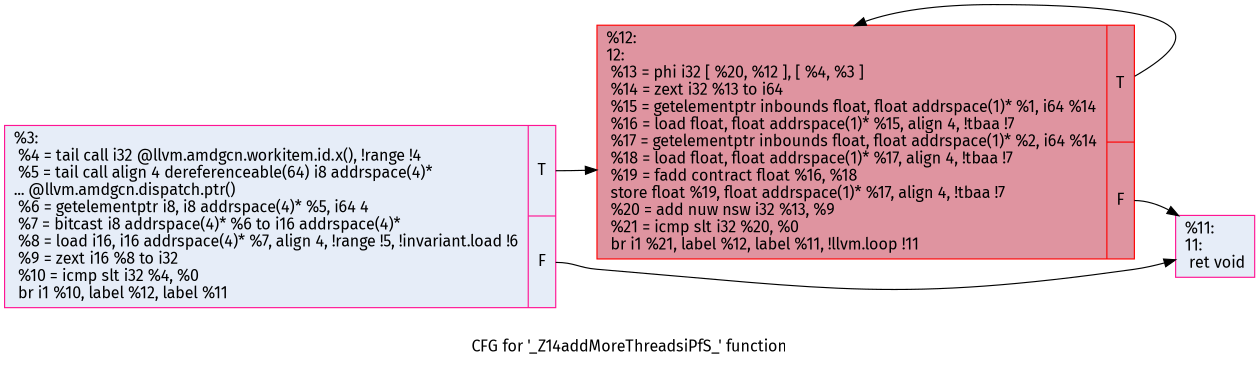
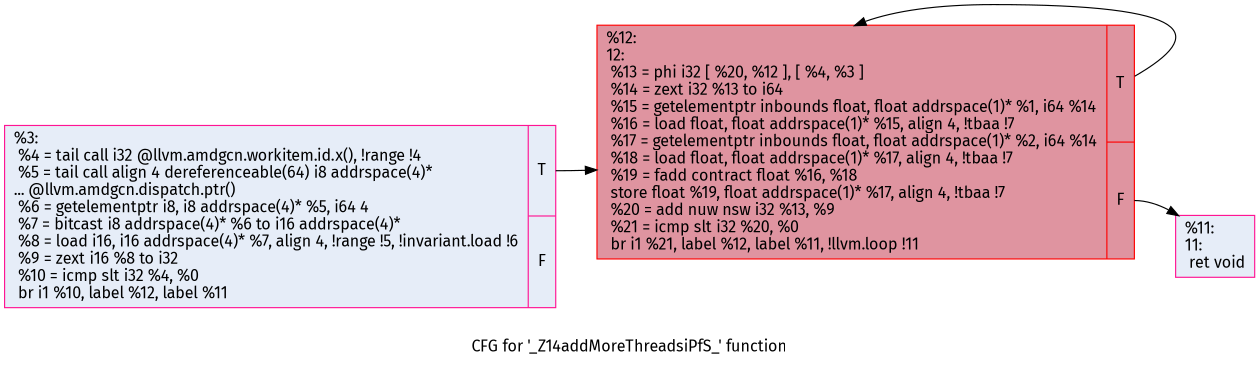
edge "%3:" -> "%11:": removed
